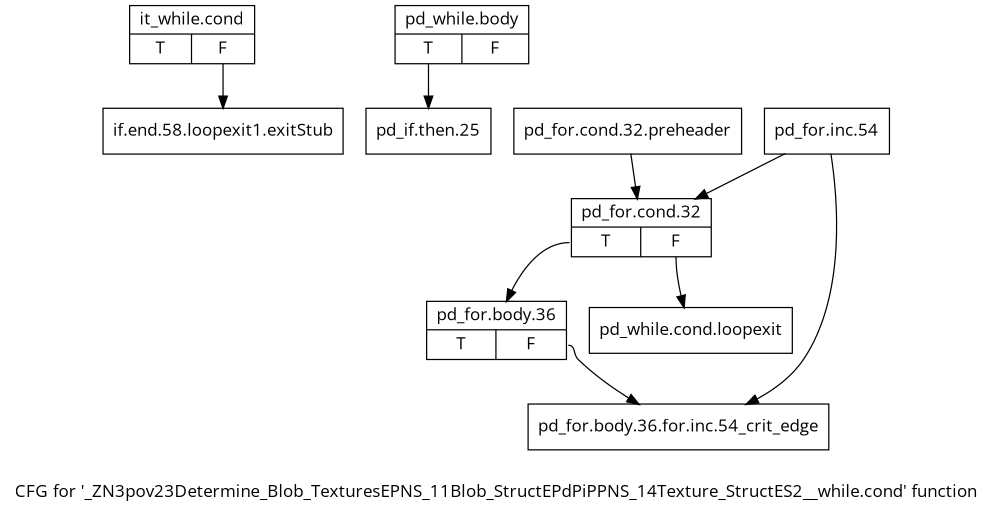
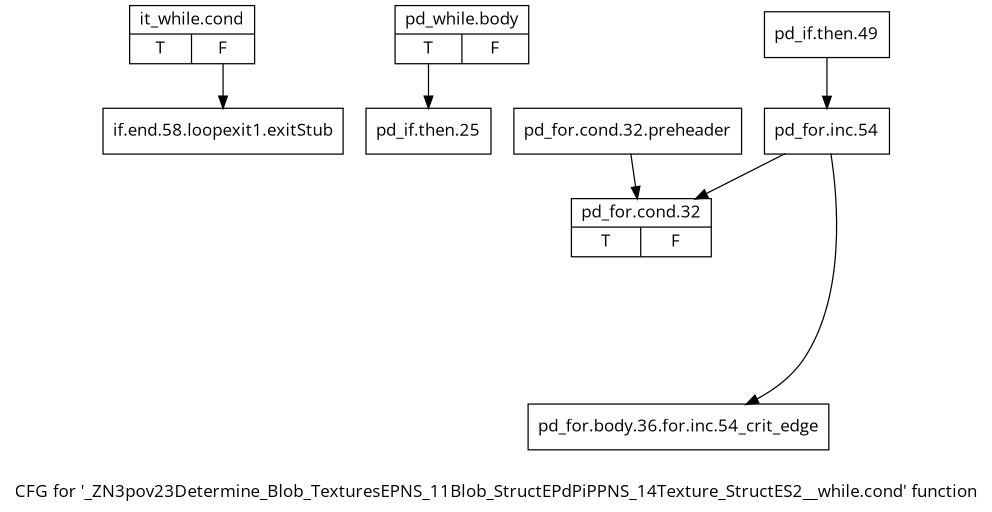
node "pd_if.then.49": added
node "pd_for.body.36": removed
node "pd_while.cond.loopexit": removed
